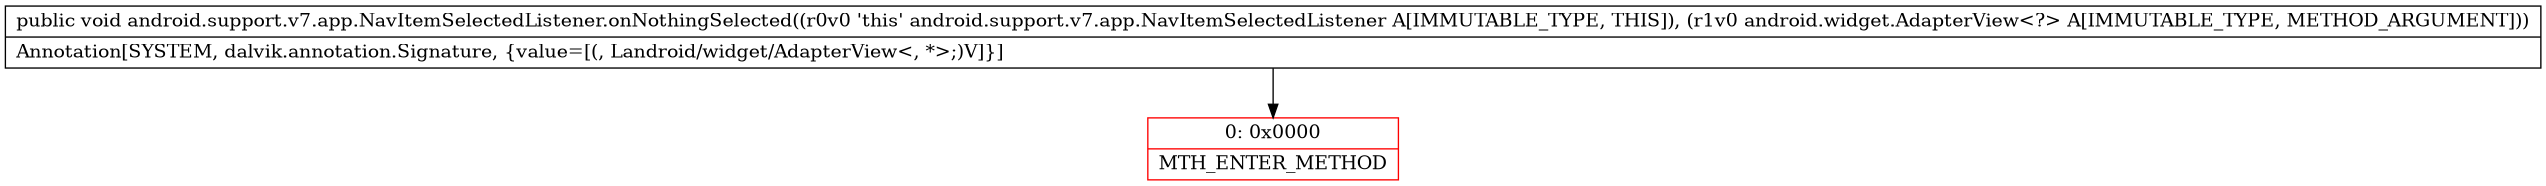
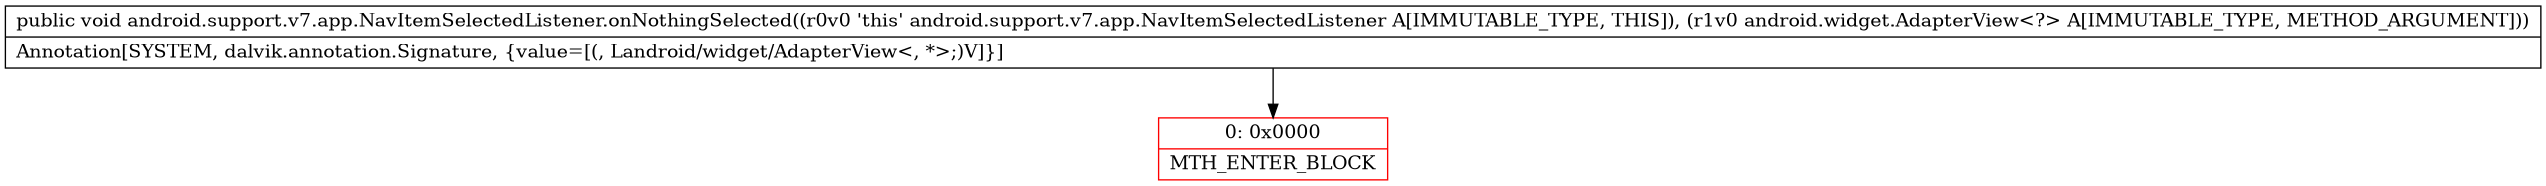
node "0: 0x0000": text "MTH_ENTER_METHOD" -> "MTH_ENTER_BLOCK"
